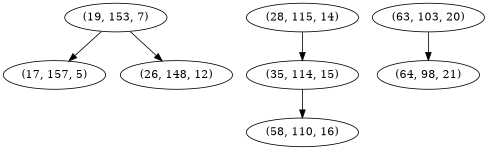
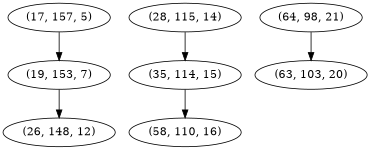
edge "(63, 103, 20)" -> "(64, 98, 21)": reversed
edge "(19, 153, 7)" -> "(17, 157, 5)": reversed
